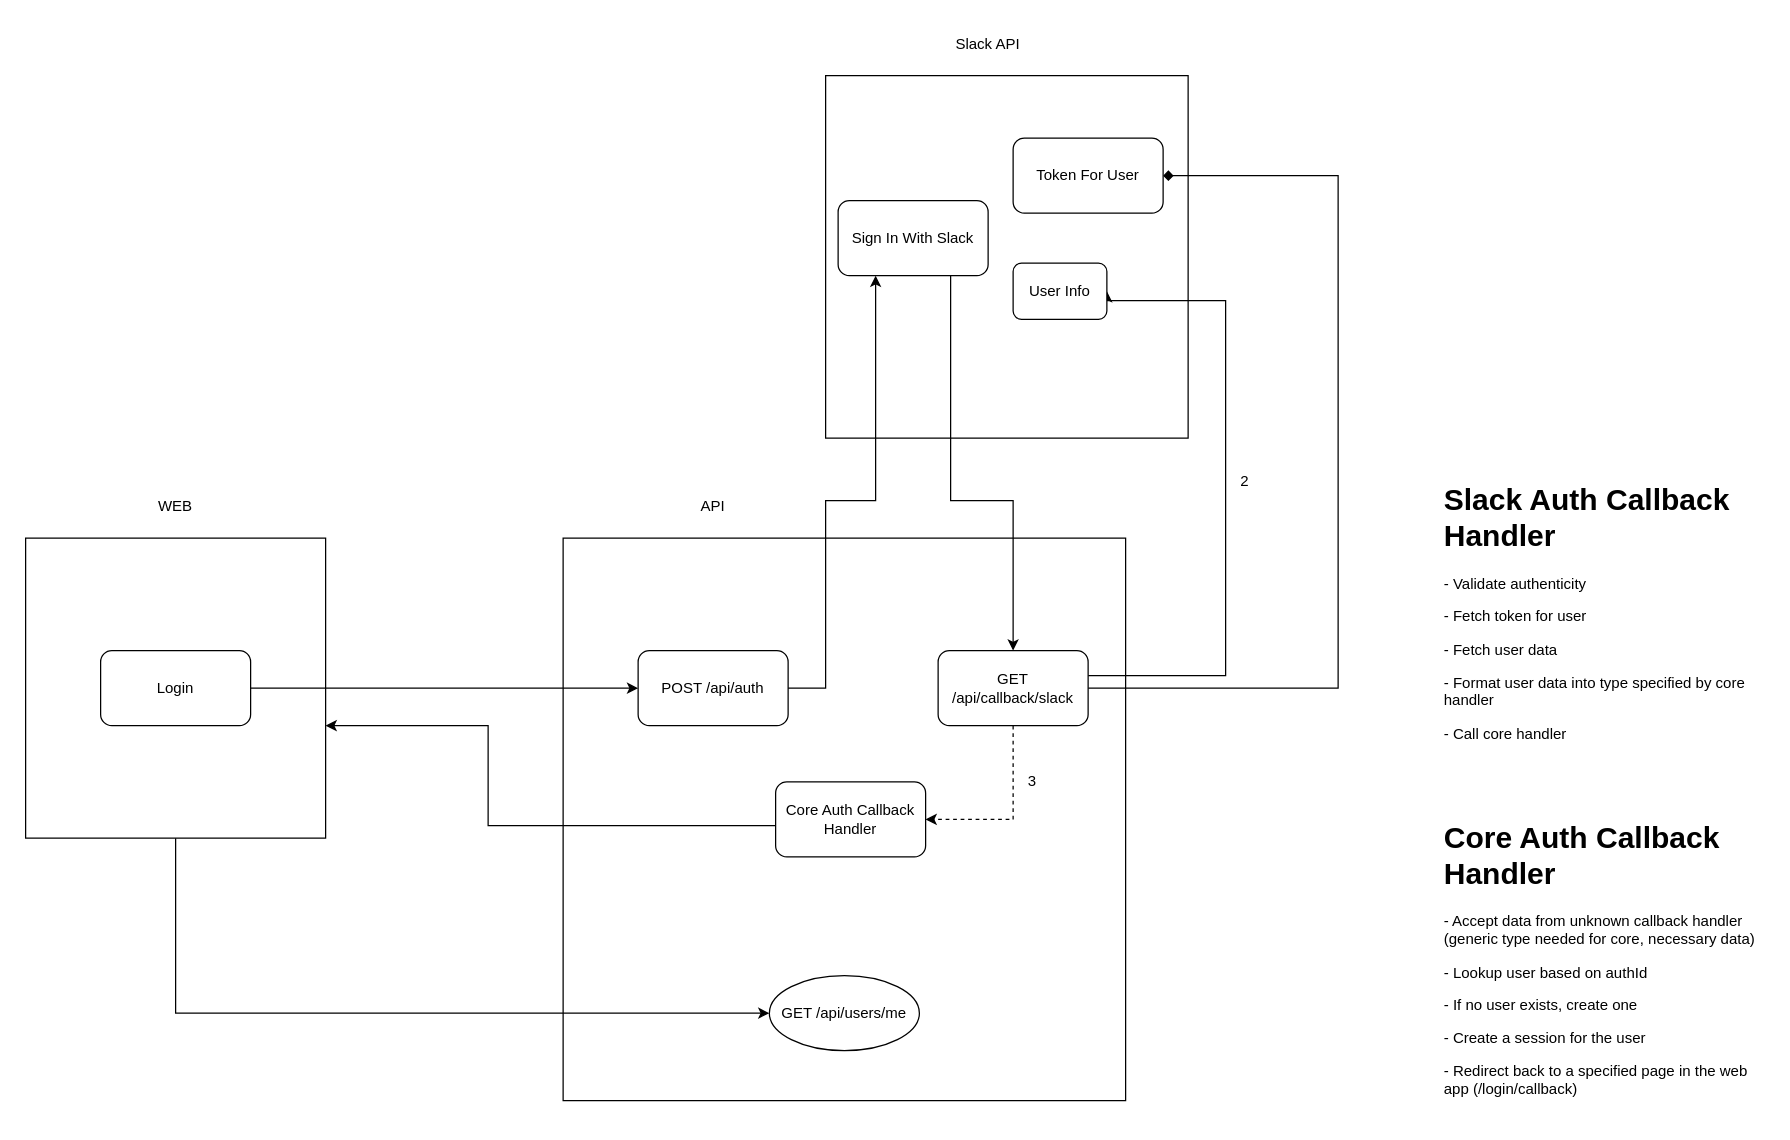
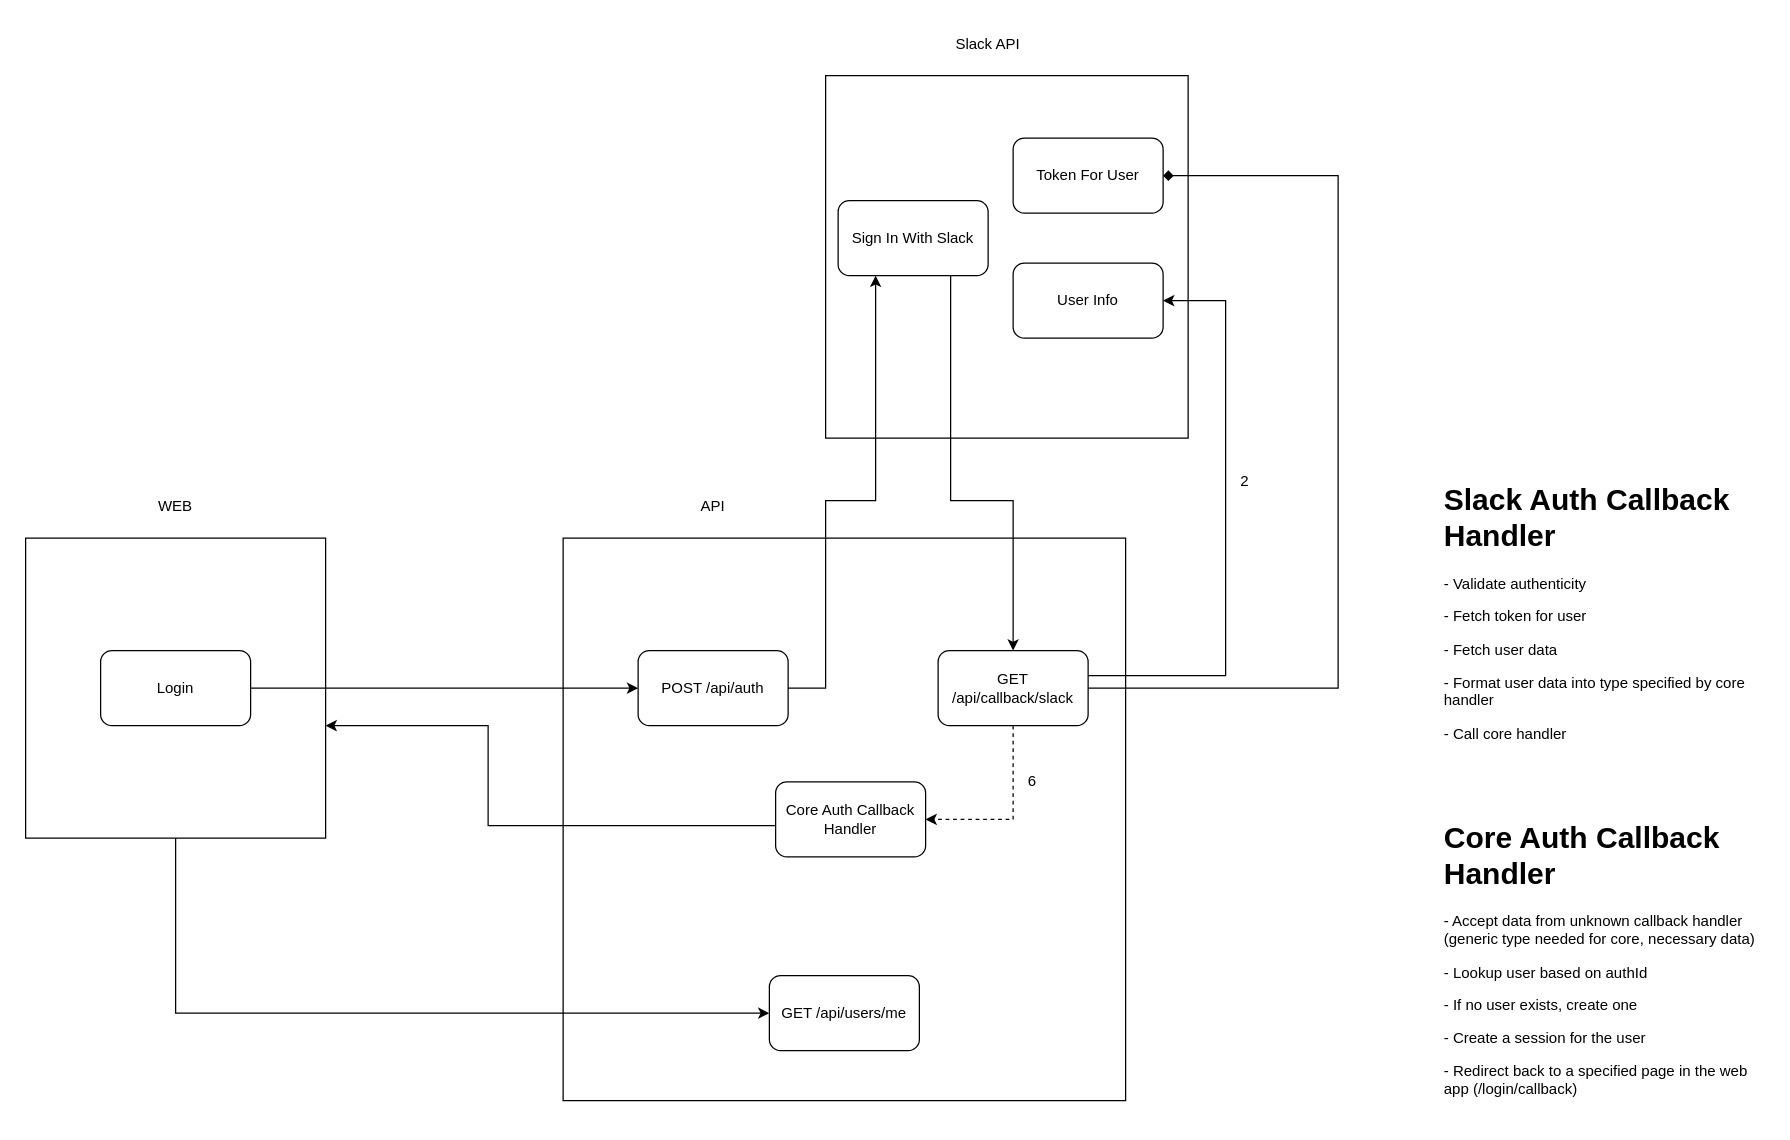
node "User Info": size 94x56 -> 150x75
node "3": label "3" -> "6"
node "GET /api/users/me": shape ellipse -> rounded rectangle
